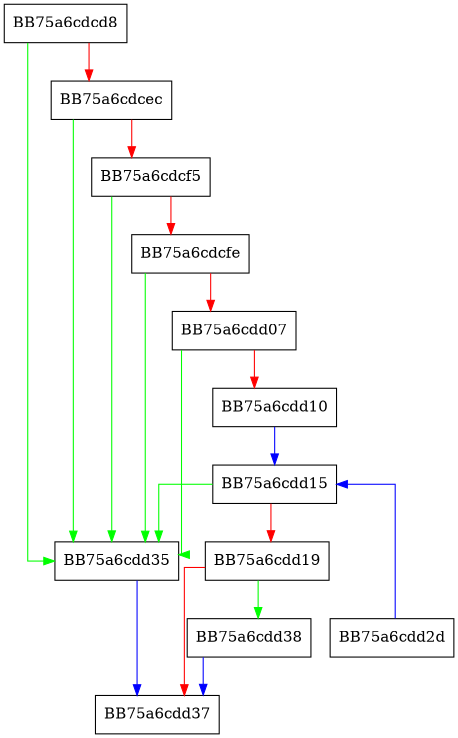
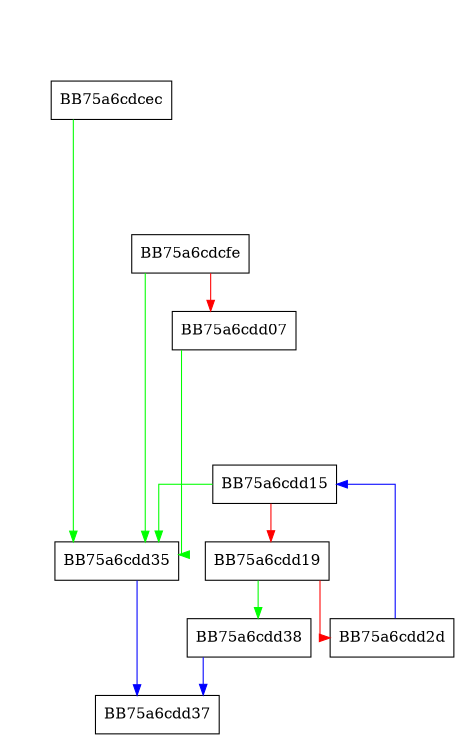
node "BB75a6cdcd8": removed
node "BB75a6cdcf5": removed
node "BB75a6cdd10": removed
edge "BB75a6cdd19" -> "BB75a6cdd37": now "BB75a6cdd19" -> "BB75a6cdd2d"
